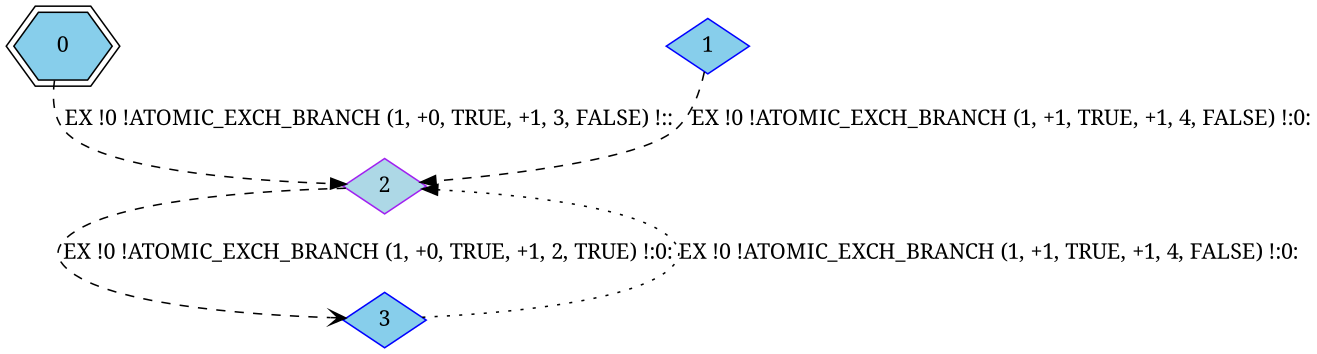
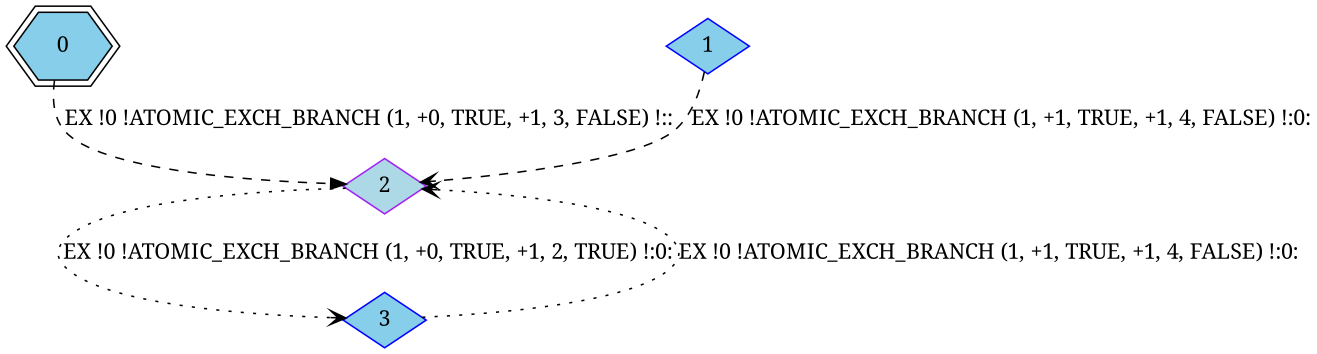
edge "1" -> "2": arrowhead normal -> vee
edge "2" -> "3": style dashed -> dotted
edge "3" -> "2": arrowhead normal -> vee
